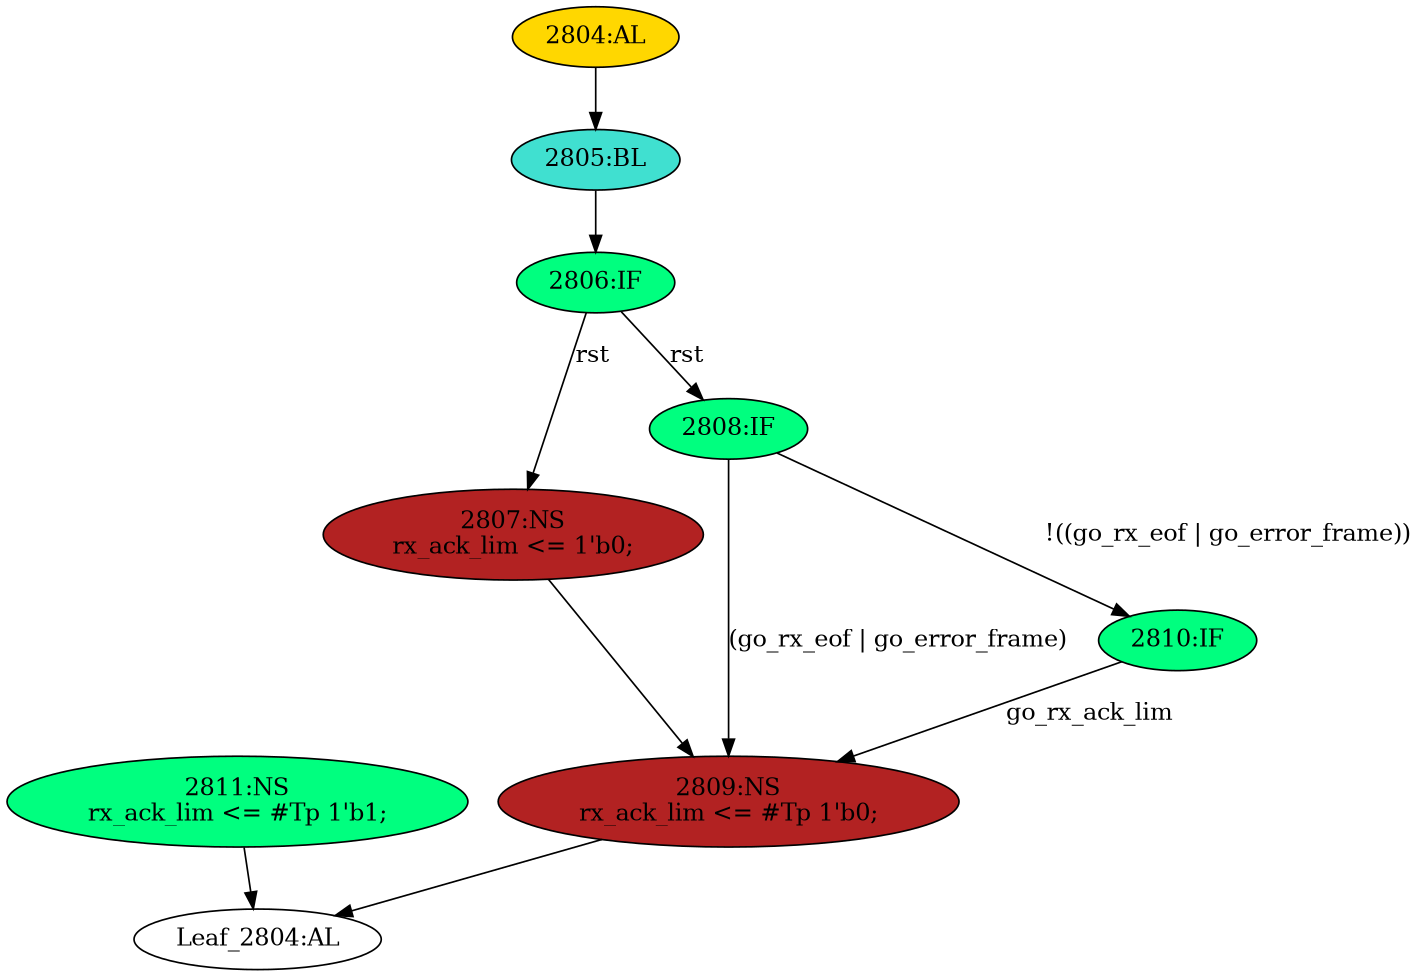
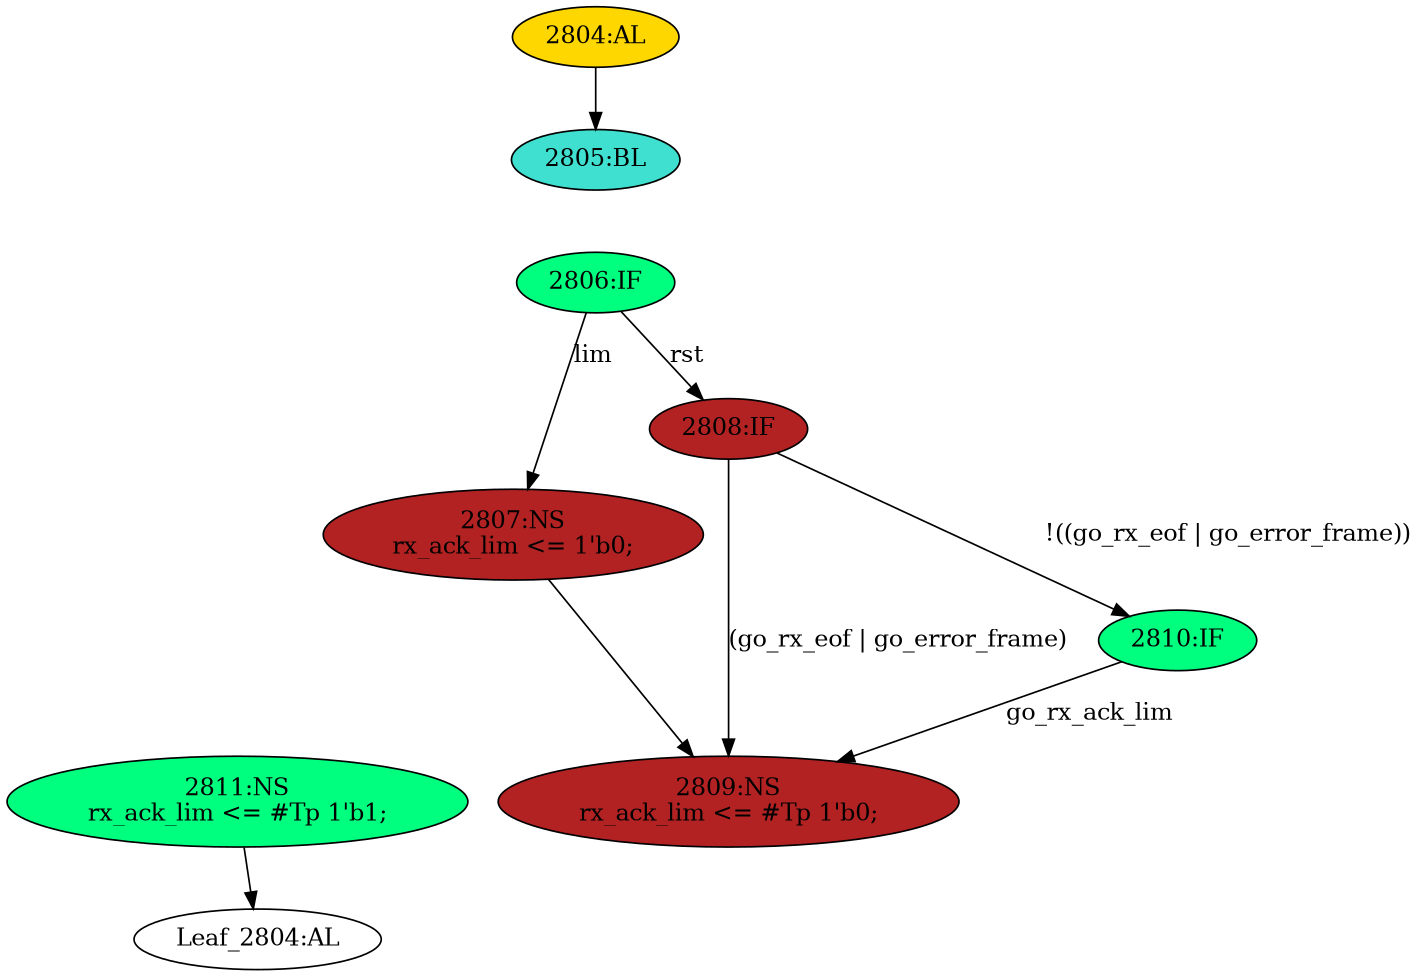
edge "2805:BL" -> "2806:IF": removed
edge "2806:IF" -> "2807:NS rx_ack_lim <= 1'b0;": label "rst" -> "lim"
node "2808:IF": fillcolor springgreen -> firebrick
edge "2809:NS rx_ack_lim <= #Tp 1'b0;" -> "Leaf_2804:AL": removed
